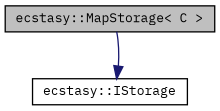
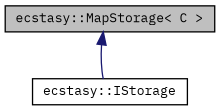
edge "ecstasy::MapStorage< C >" -> "ecstasy::IStorage": reversed
